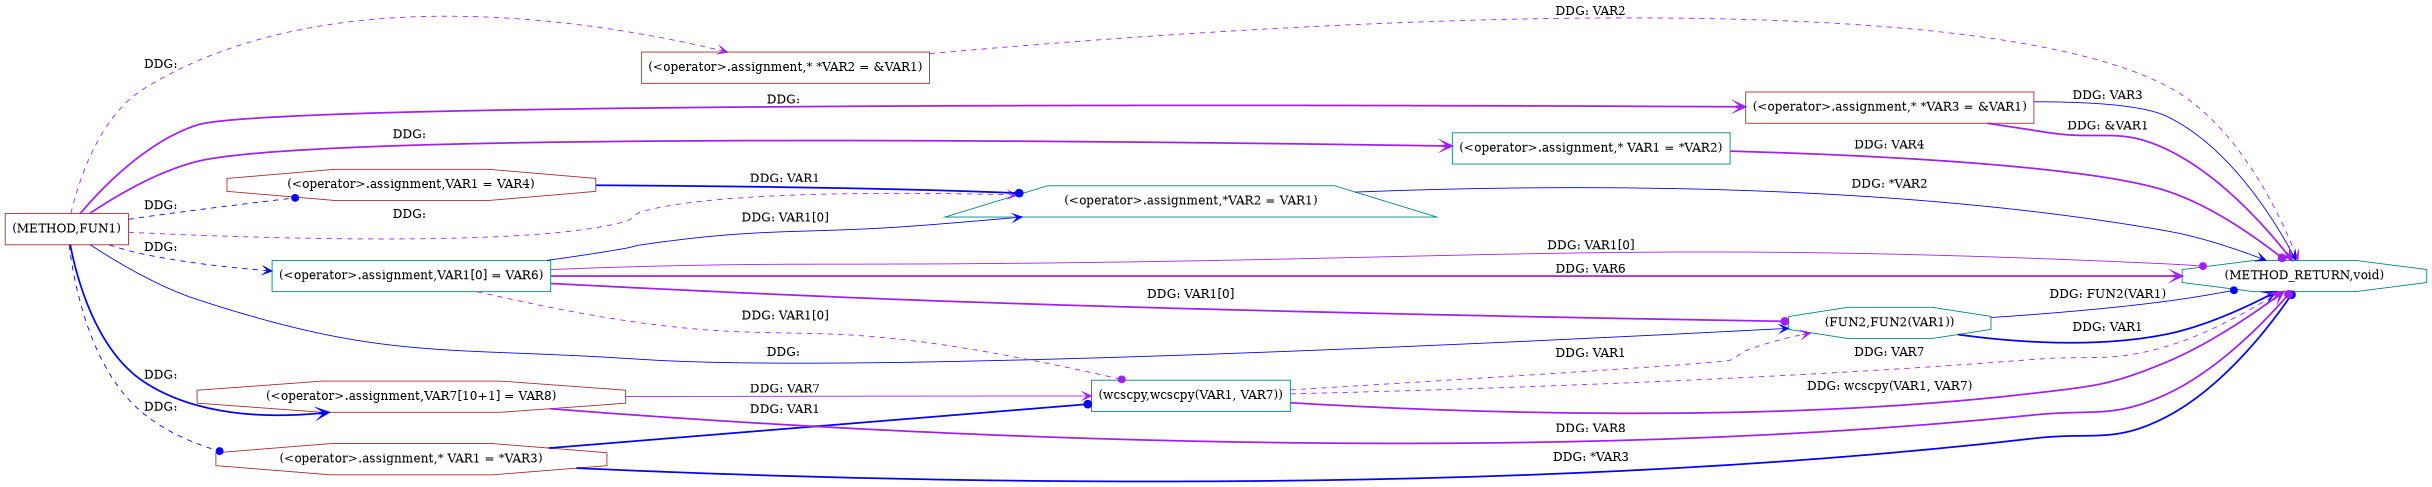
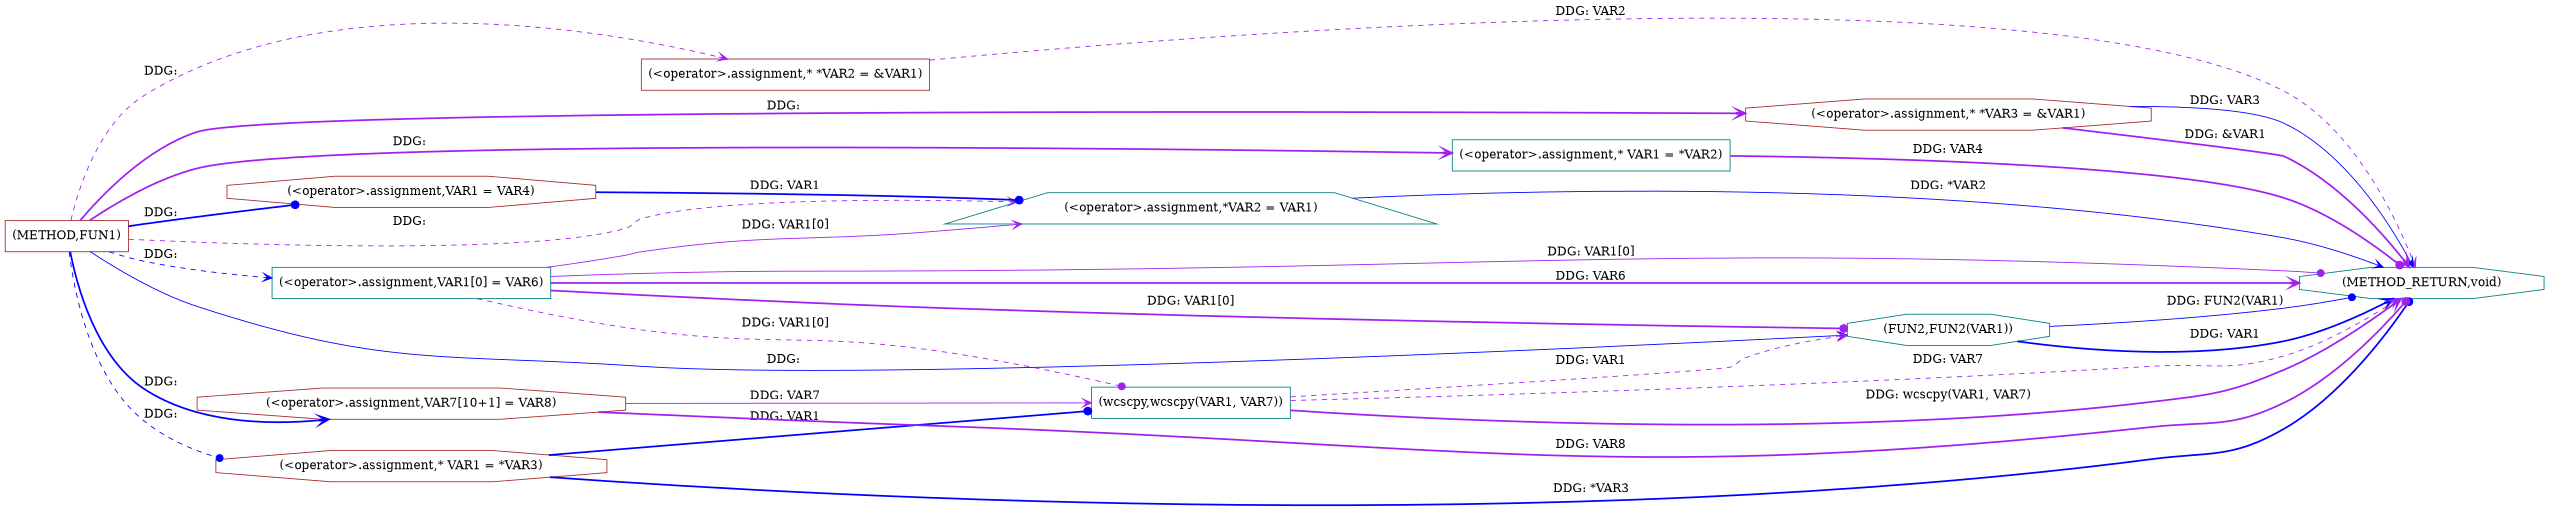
node "(<operator>.assignment,* *VAR3 = &VAR1)": shape box -> octagon
edge "(METHOD,FUN1)" -> "(<operator>.assignment,VAR1 = VAR4)": style dashed -> bold
edge "(<operator>.assignment,VAR1[0] = VAR6)" -> "(<operator>.assignment,*VAR2 = VAR1)": color blue -> purple
